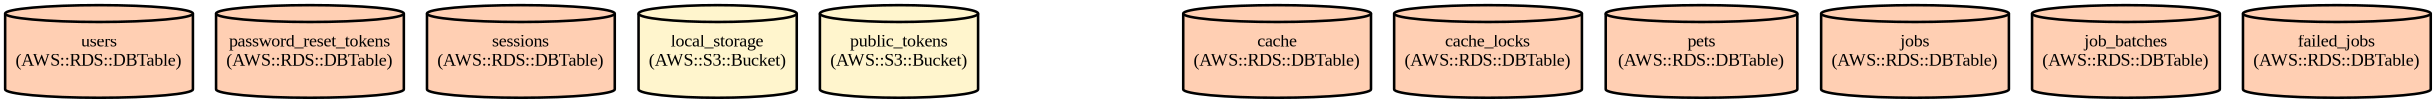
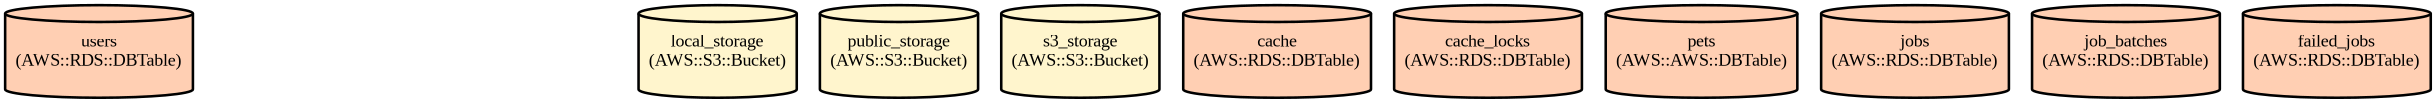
node "password_reset_tokens (AWS::RDS::DBTable)": removed
node "sessions (AWS::RDS::DBTable)": removed
node "public_tokens (AWS::S3::Bucket)": label "public_tokens (AWS::S3::Bucket)" -> "public_storage (AWS::S3::Bucket)"
node "s3_storage (AWS::S3::Bucket)": added
node "pets (AWS::RDS::DBTable)": label "pets (AWS::RDS::DBTable)" -> "pets (AWS::AWS::DBTable)"
